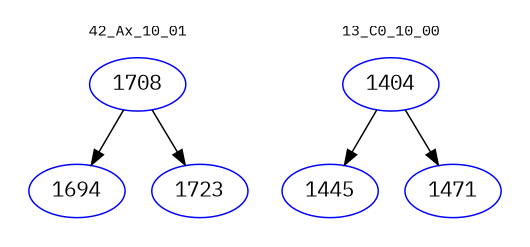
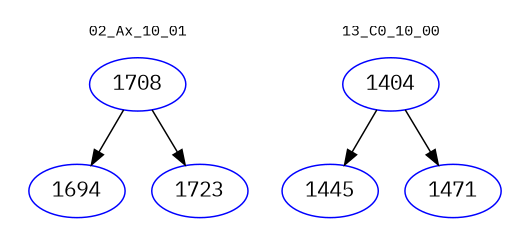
cluster "42_Ax_10_01": label "42_Ax_10_01" -> "02_Ax_10_01"
